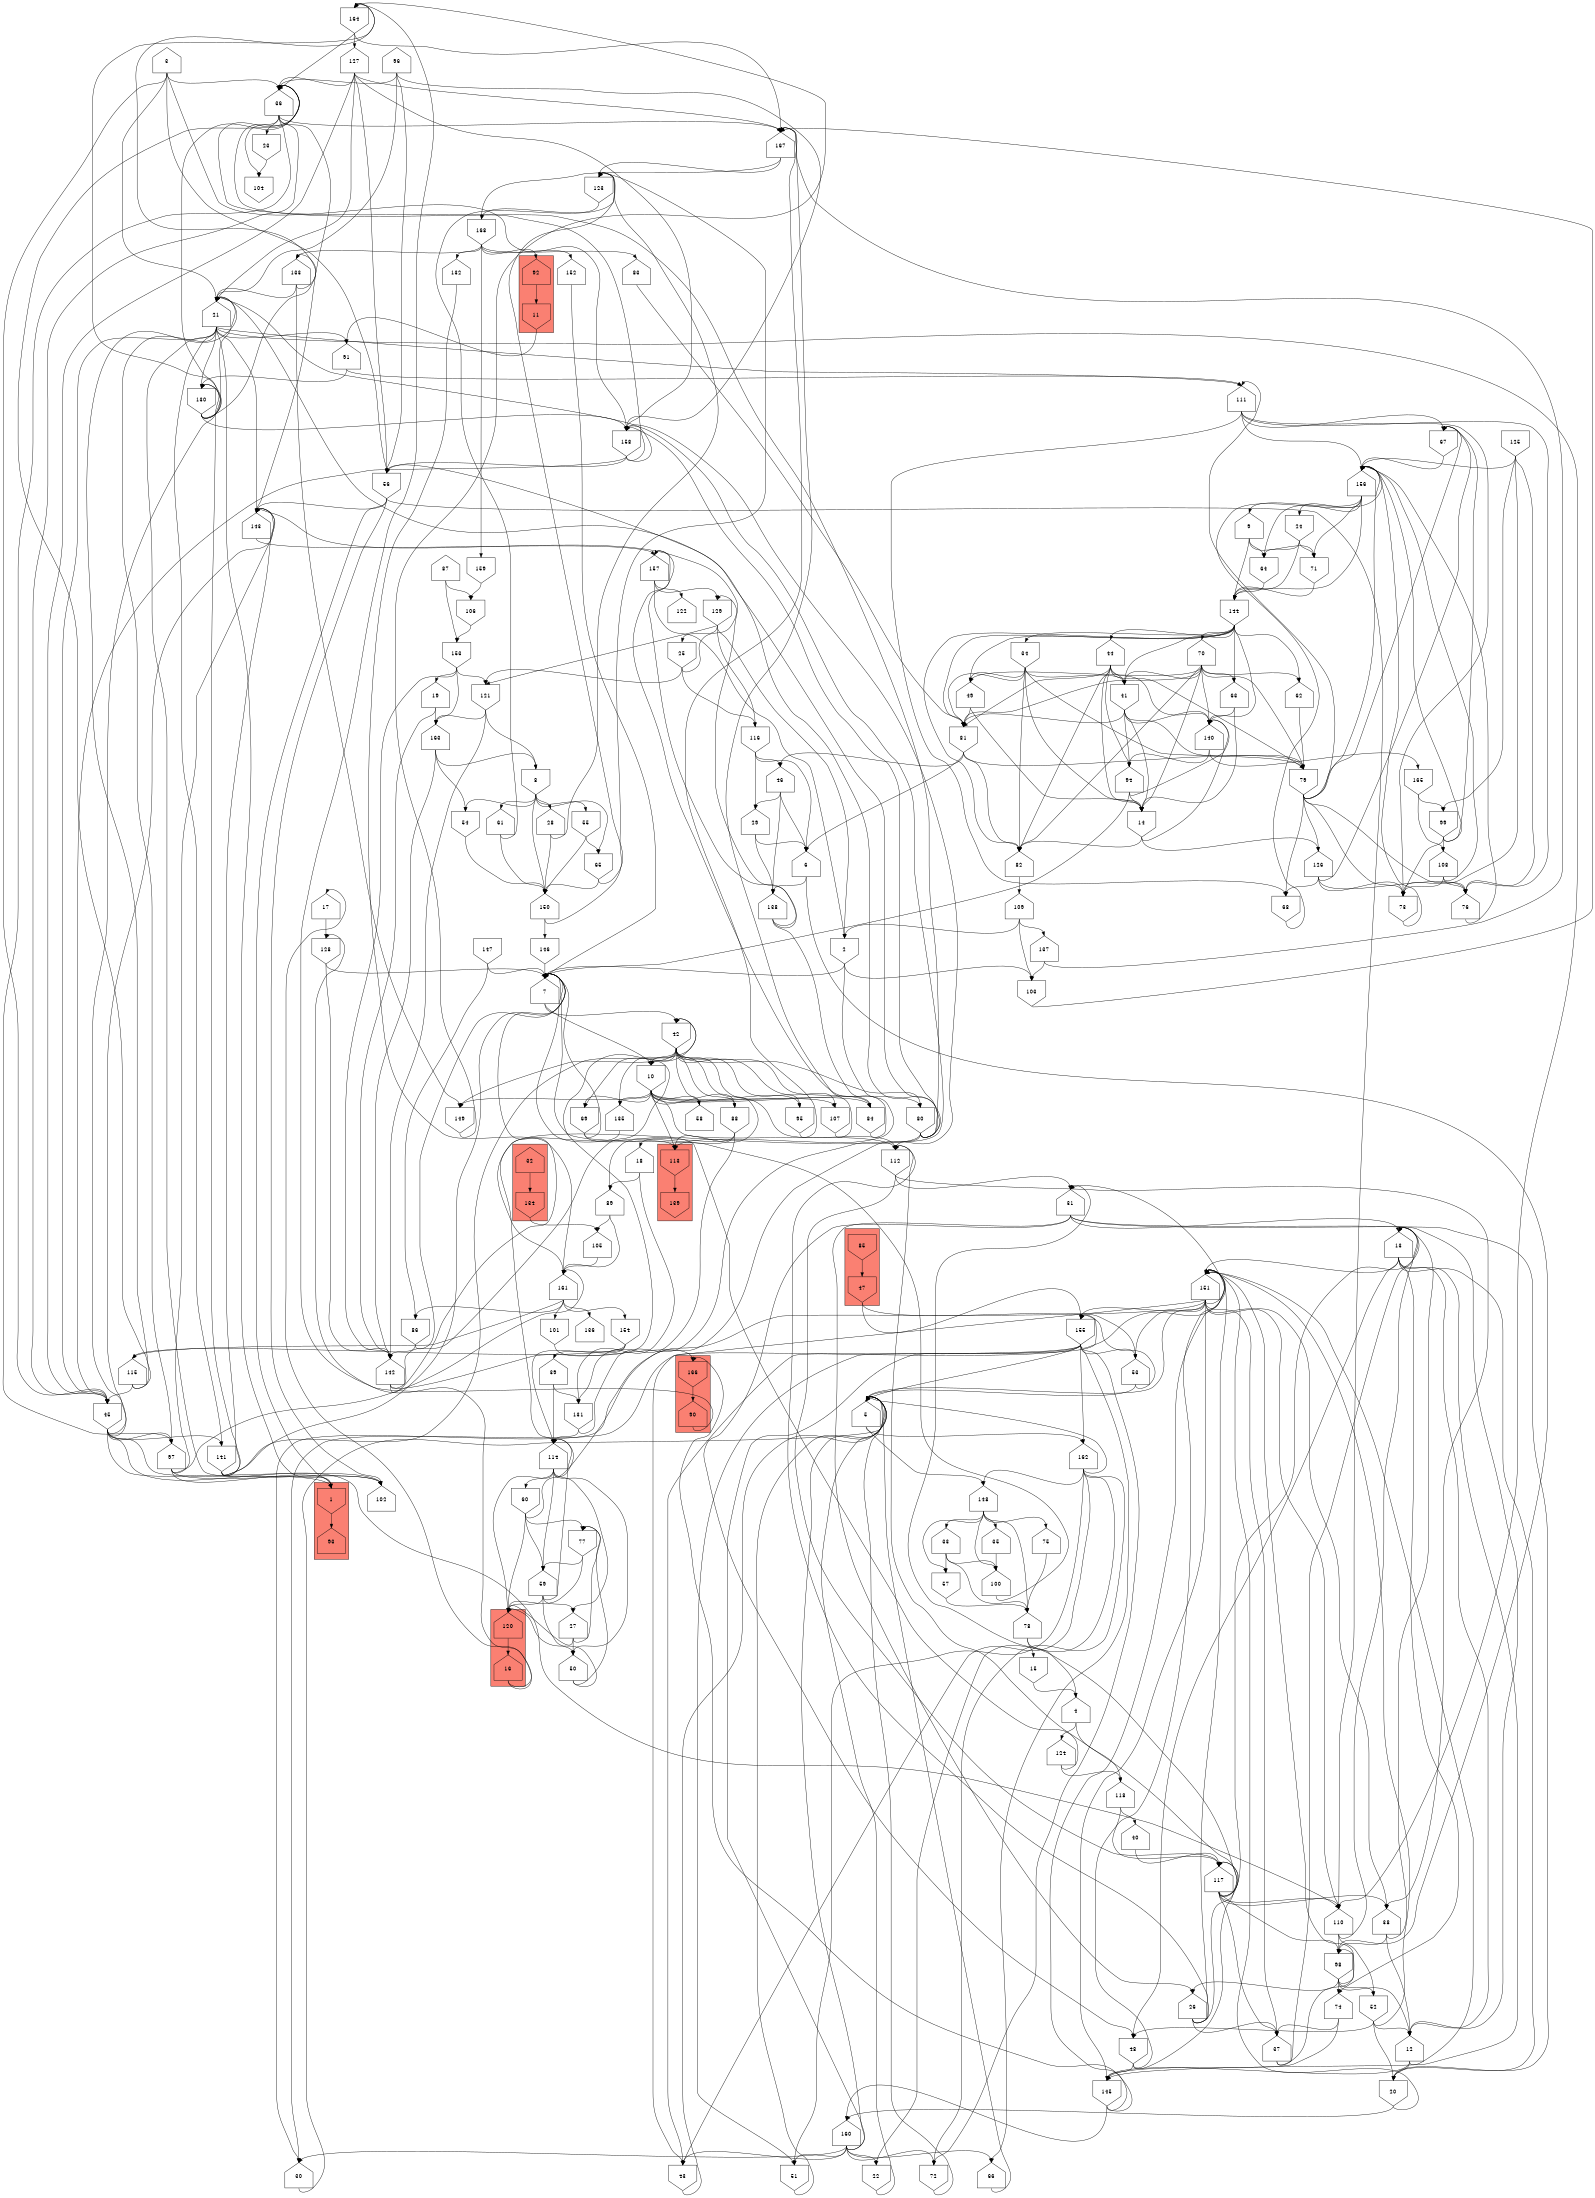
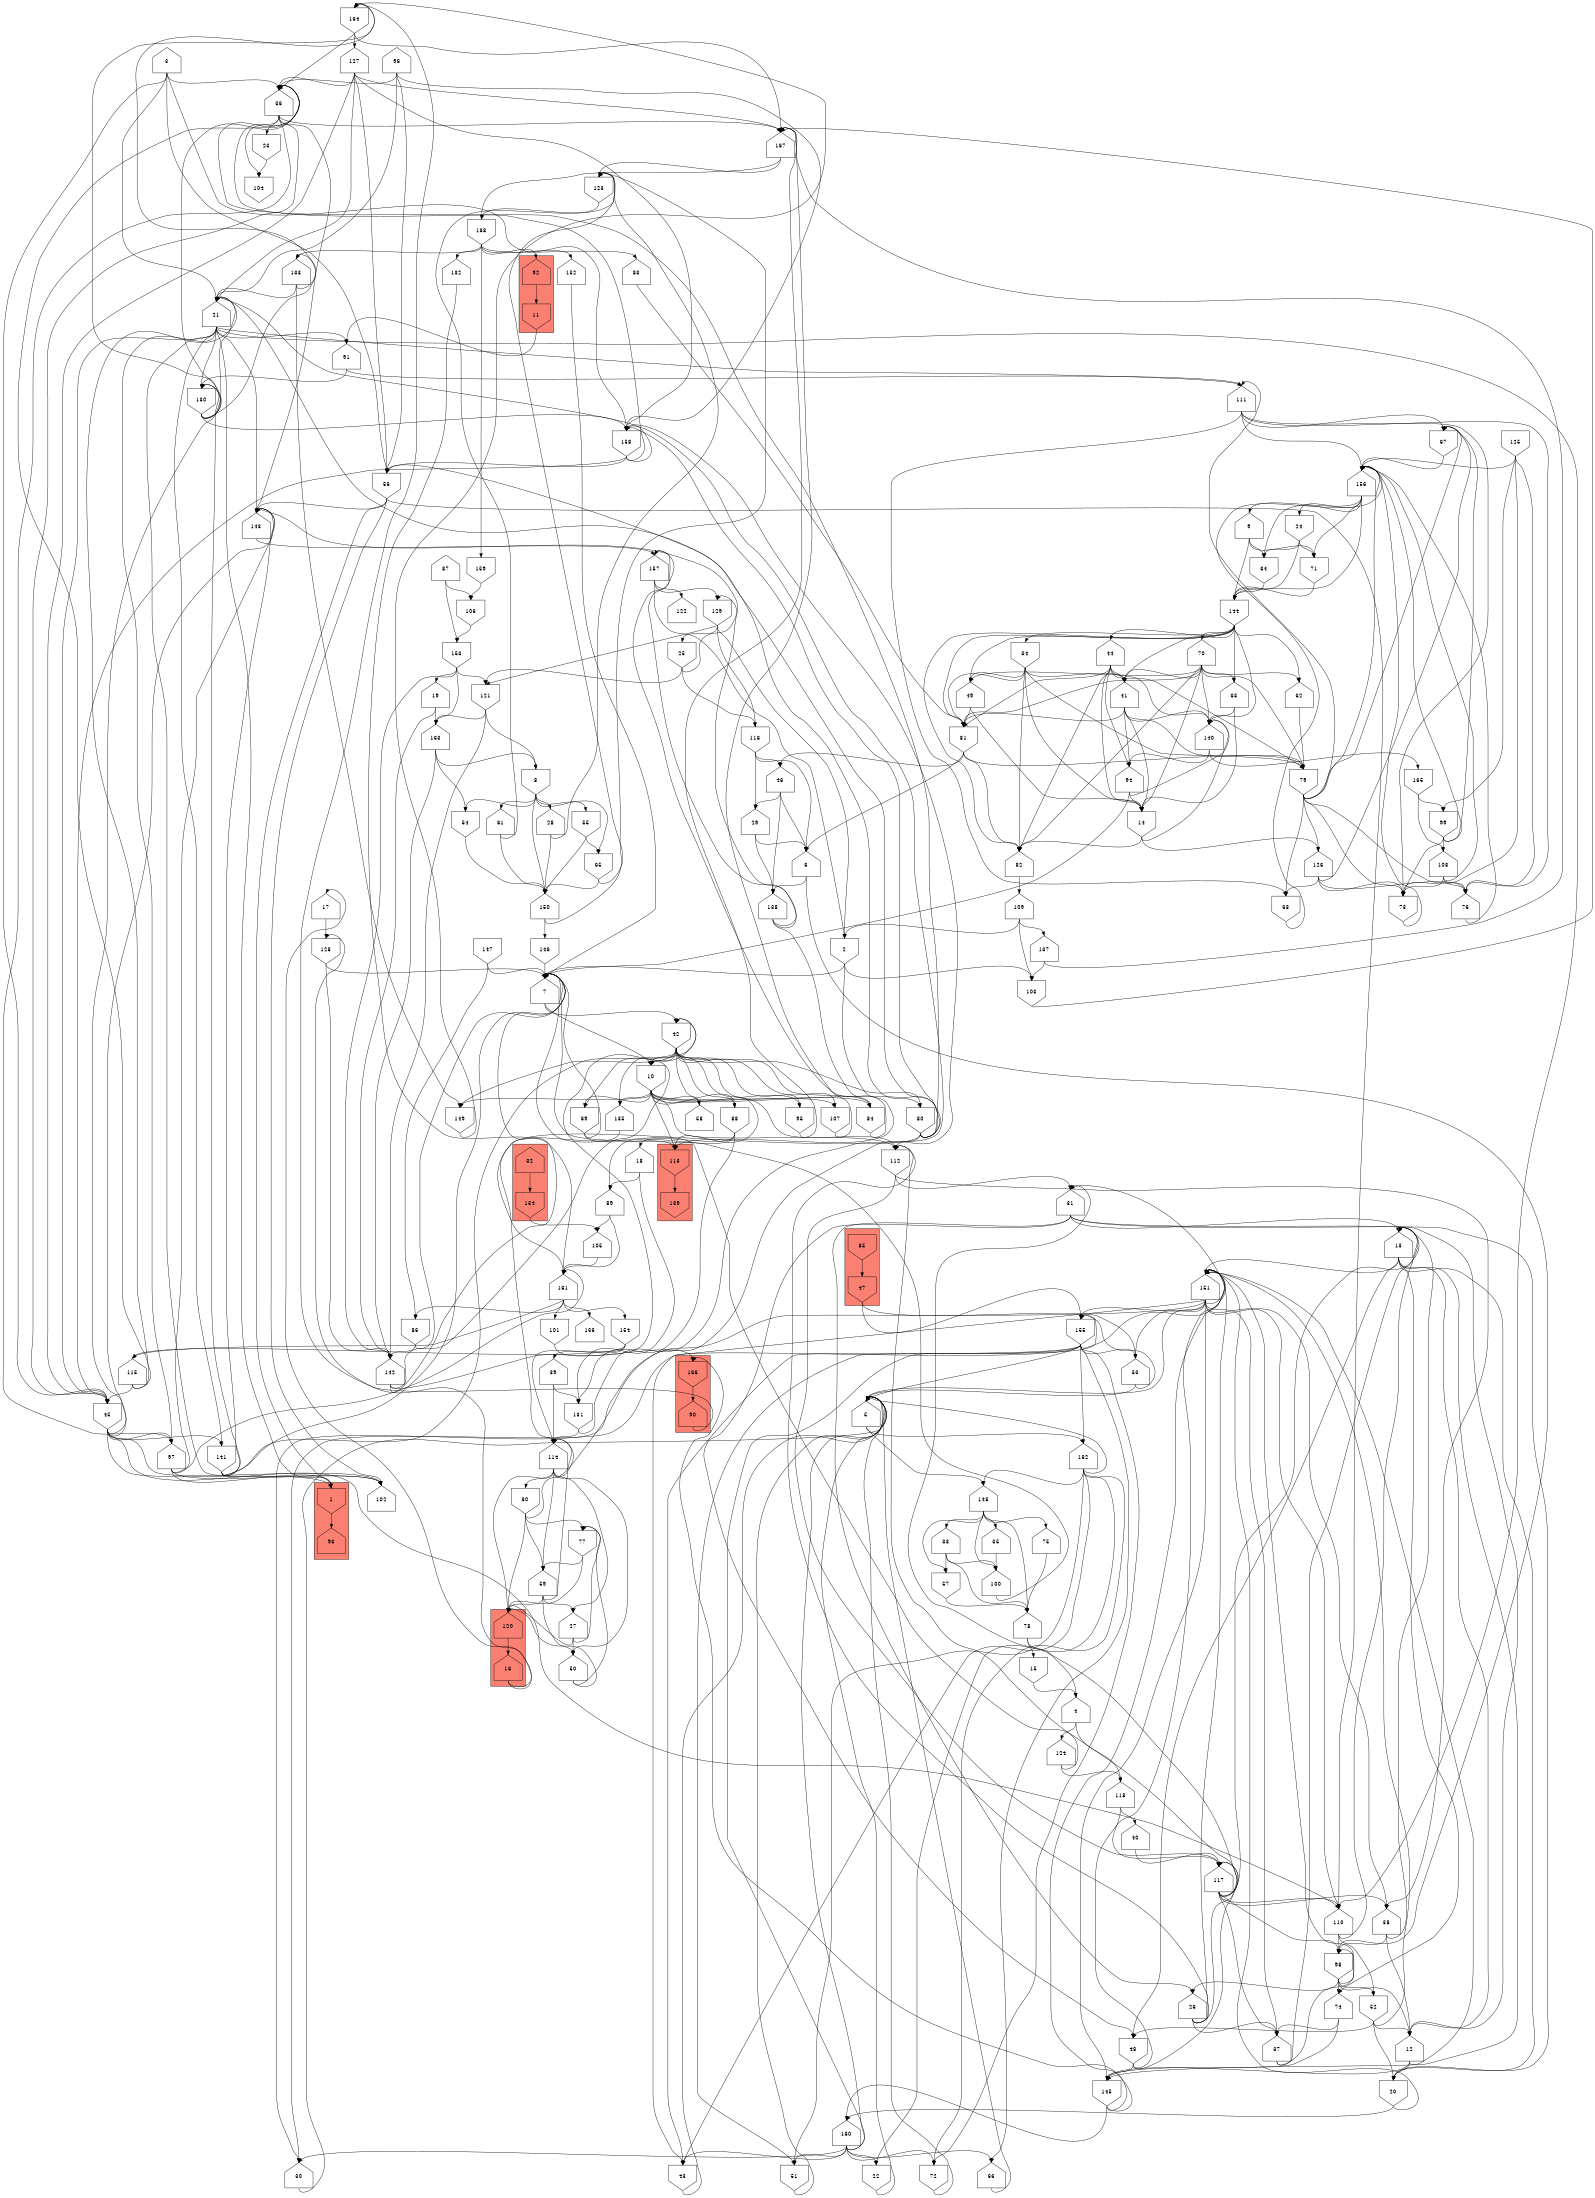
node "41": shape invhouse -> house
